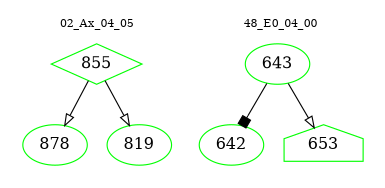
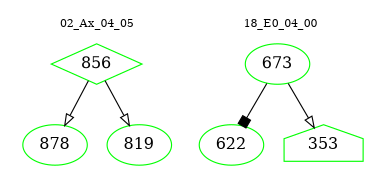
cluster "48_E0_04_00": label "48_E0_04_00" -> "18_E0_04_00"
node "855": label "855" -> "856"
node "643": label "643" -> "673"
node "642": label "642" -> "622"
node "653": label "653" -> "353"
